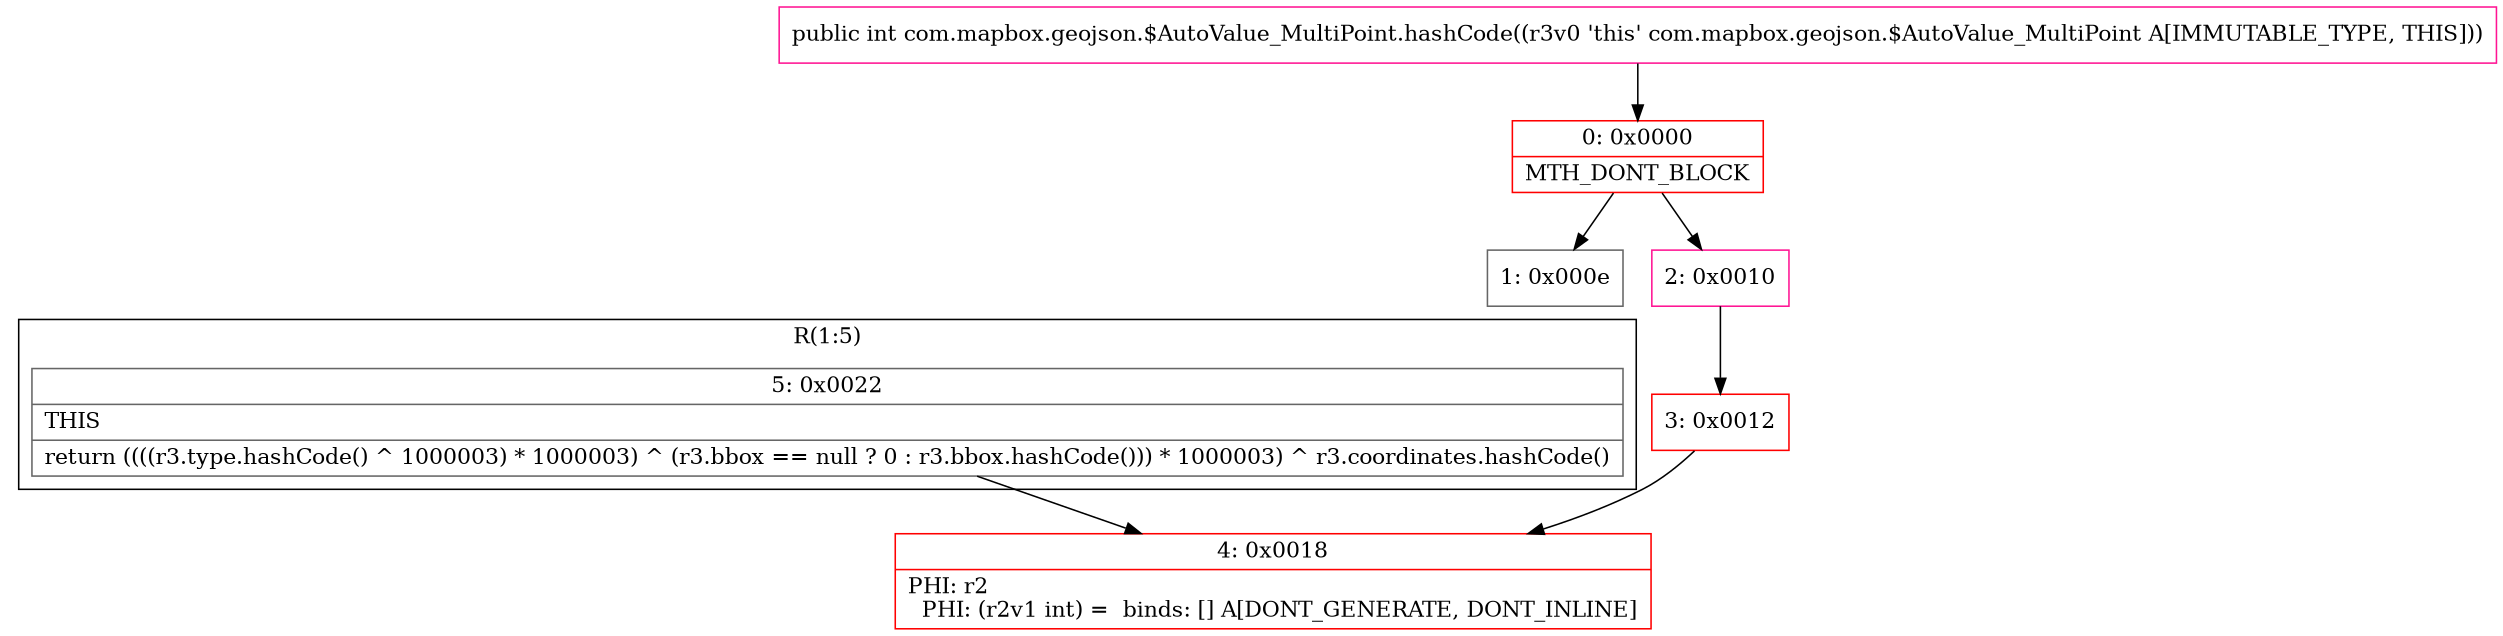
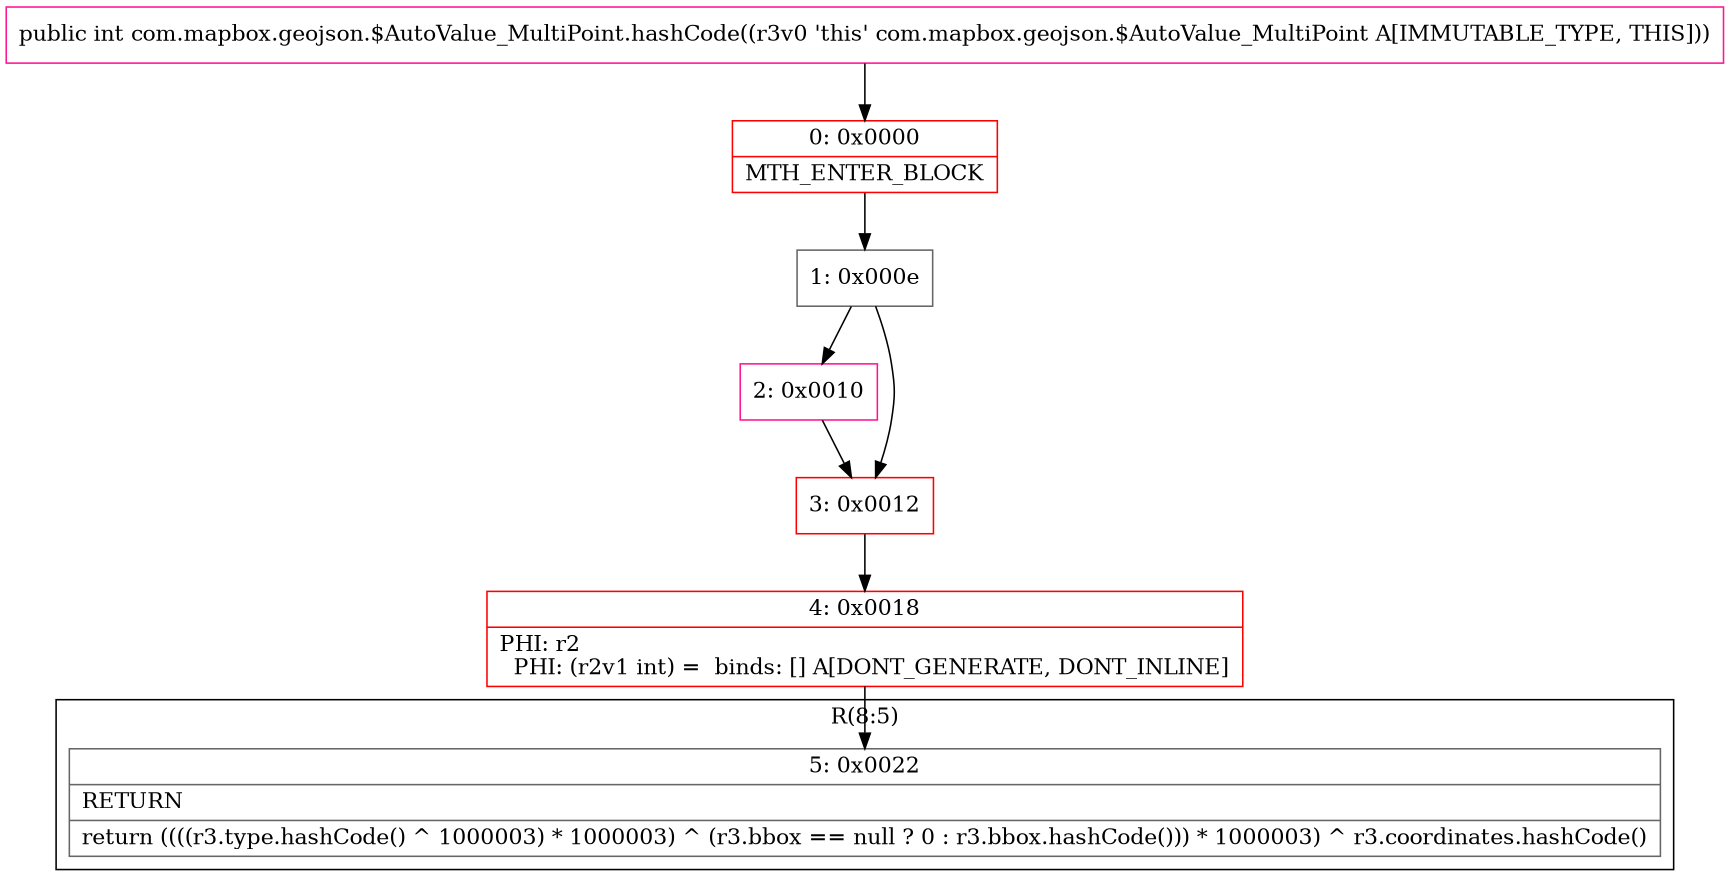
node "0: 0x0000": text "MTH_DONT_BLOCK" -> "MTH_ENTER_BLOCK"
edge "0: 0x0000" -> "2: 0x0010": now "1: 0x000e" -> "2: 0x0010"
cluster "R(1:5)": label "R(1:5)" -> "R(8:5)"
edge "1: 0x000e" -> "3: 0x0012": added
node "5: 0x0022": text "THIS" -> "RETURN"
edge "5: 0x0022" -> "4: 0x0018": reversed
